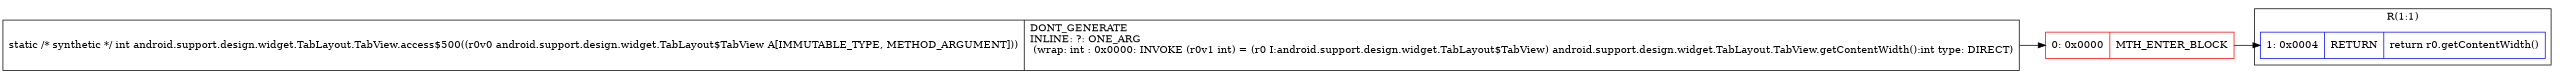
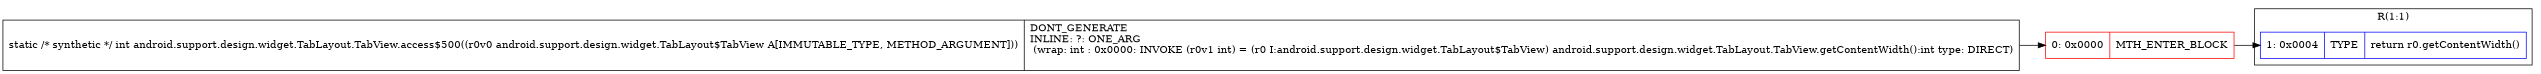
node "1: 0x0004": text "RETURN" -> "TYPE"
